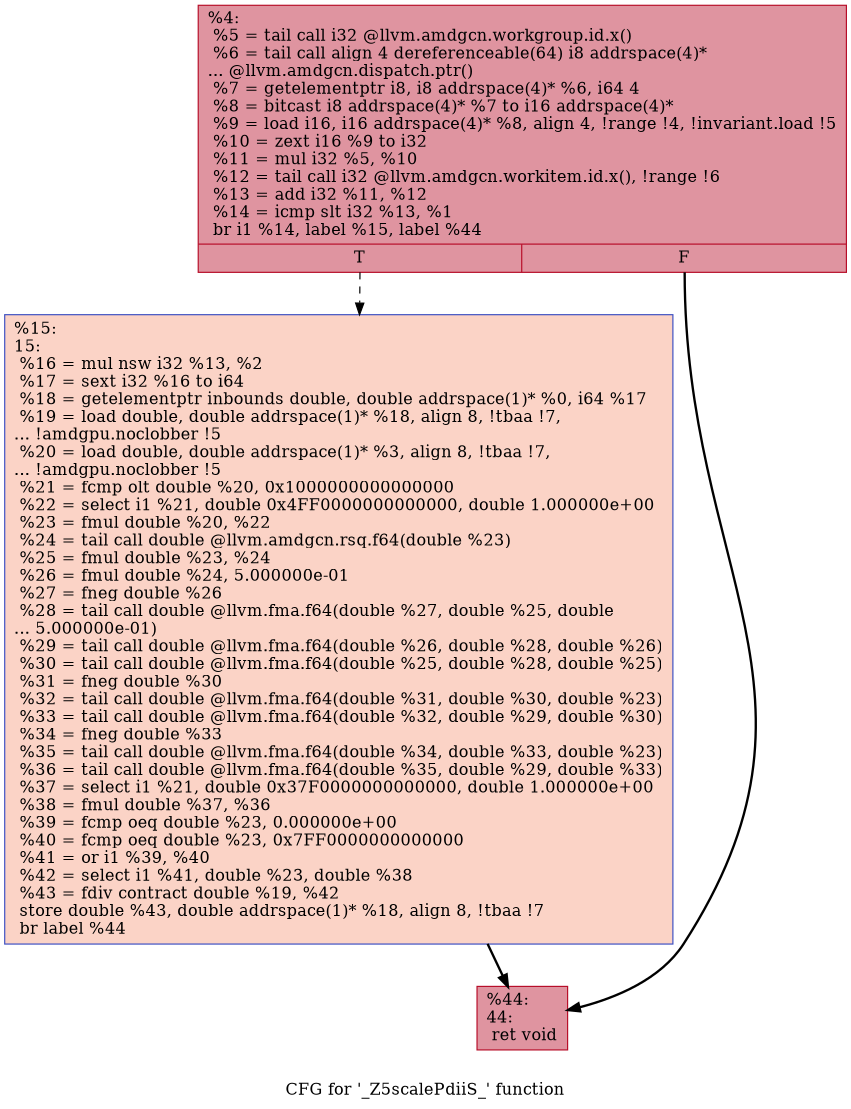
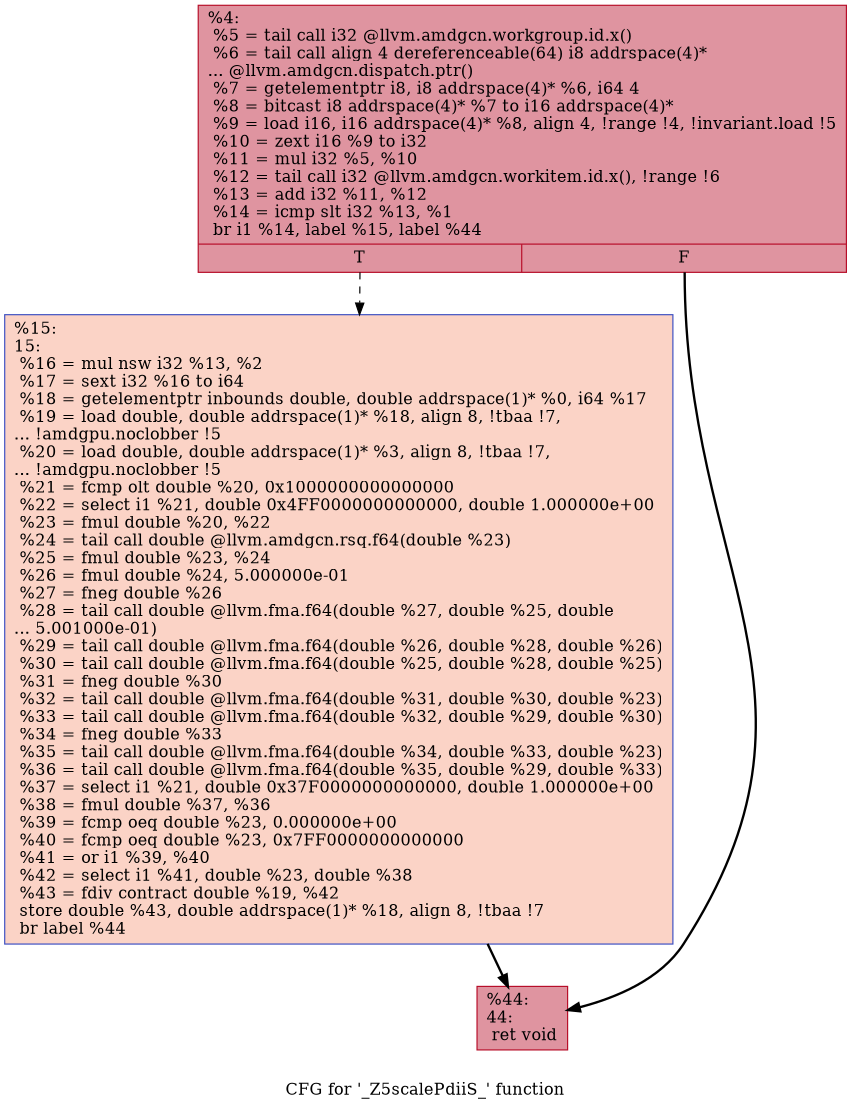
node "%15:": text "... 5.000000e-01)" -> "... 5.001000e-01)"
